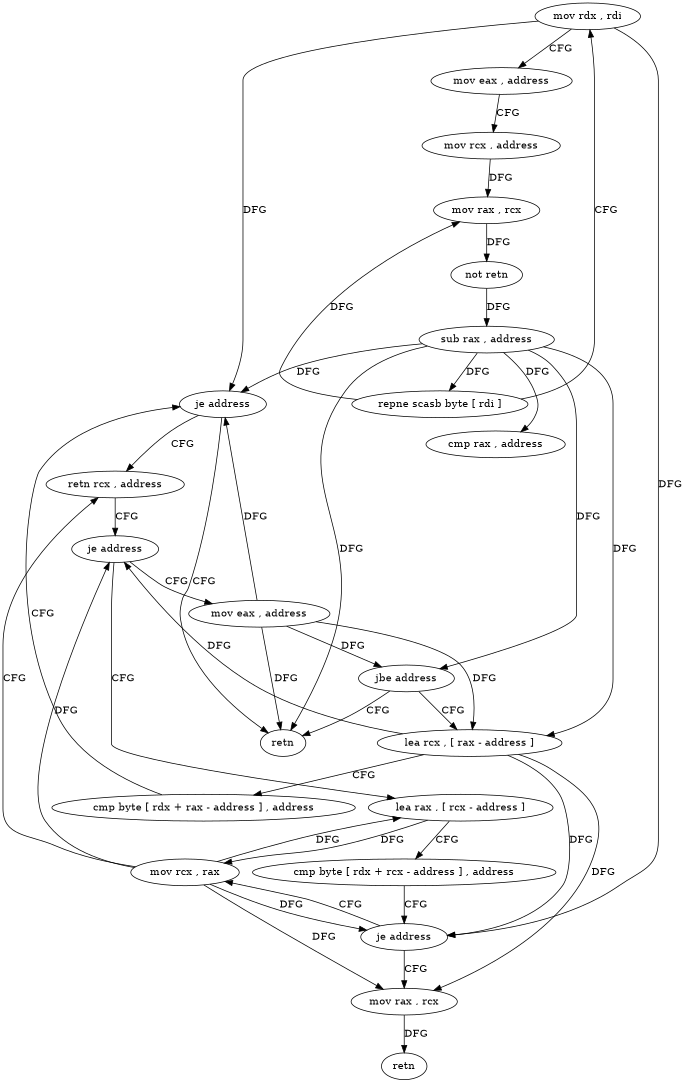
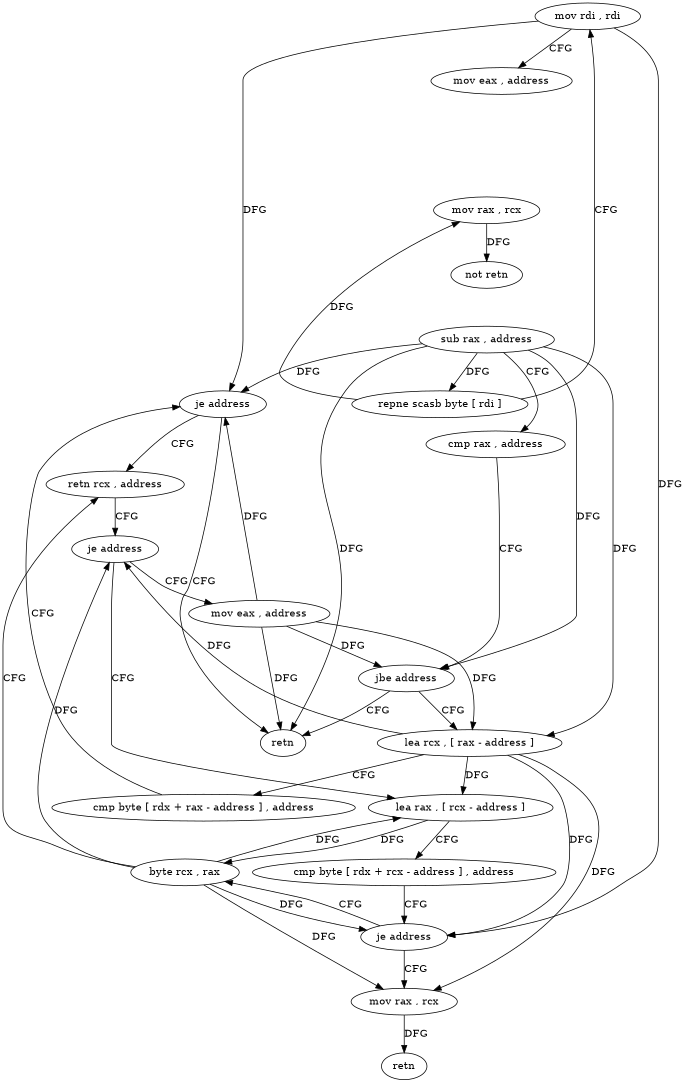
node "mov rdx , rdi": label "mov rdx , rdi" -> "mov rdi , rdi"
node "mov rcx , address": removed
edge "not retn" -> "sub rax , address": removed, label "DFG"
edge "sub rax , address" -> "cmp rax , address": label "DFG" -> "CFG"
edge "cmp rax , address" -> "jbe address": added, label "CFG"
edge "lea rcx , [ rax - address ]" -> "lea rax , [ rcx - address ]": added, label "DFG"
node "mov rcx , rax": label "mov rcx , rax" -> "byte rcx , rax"
